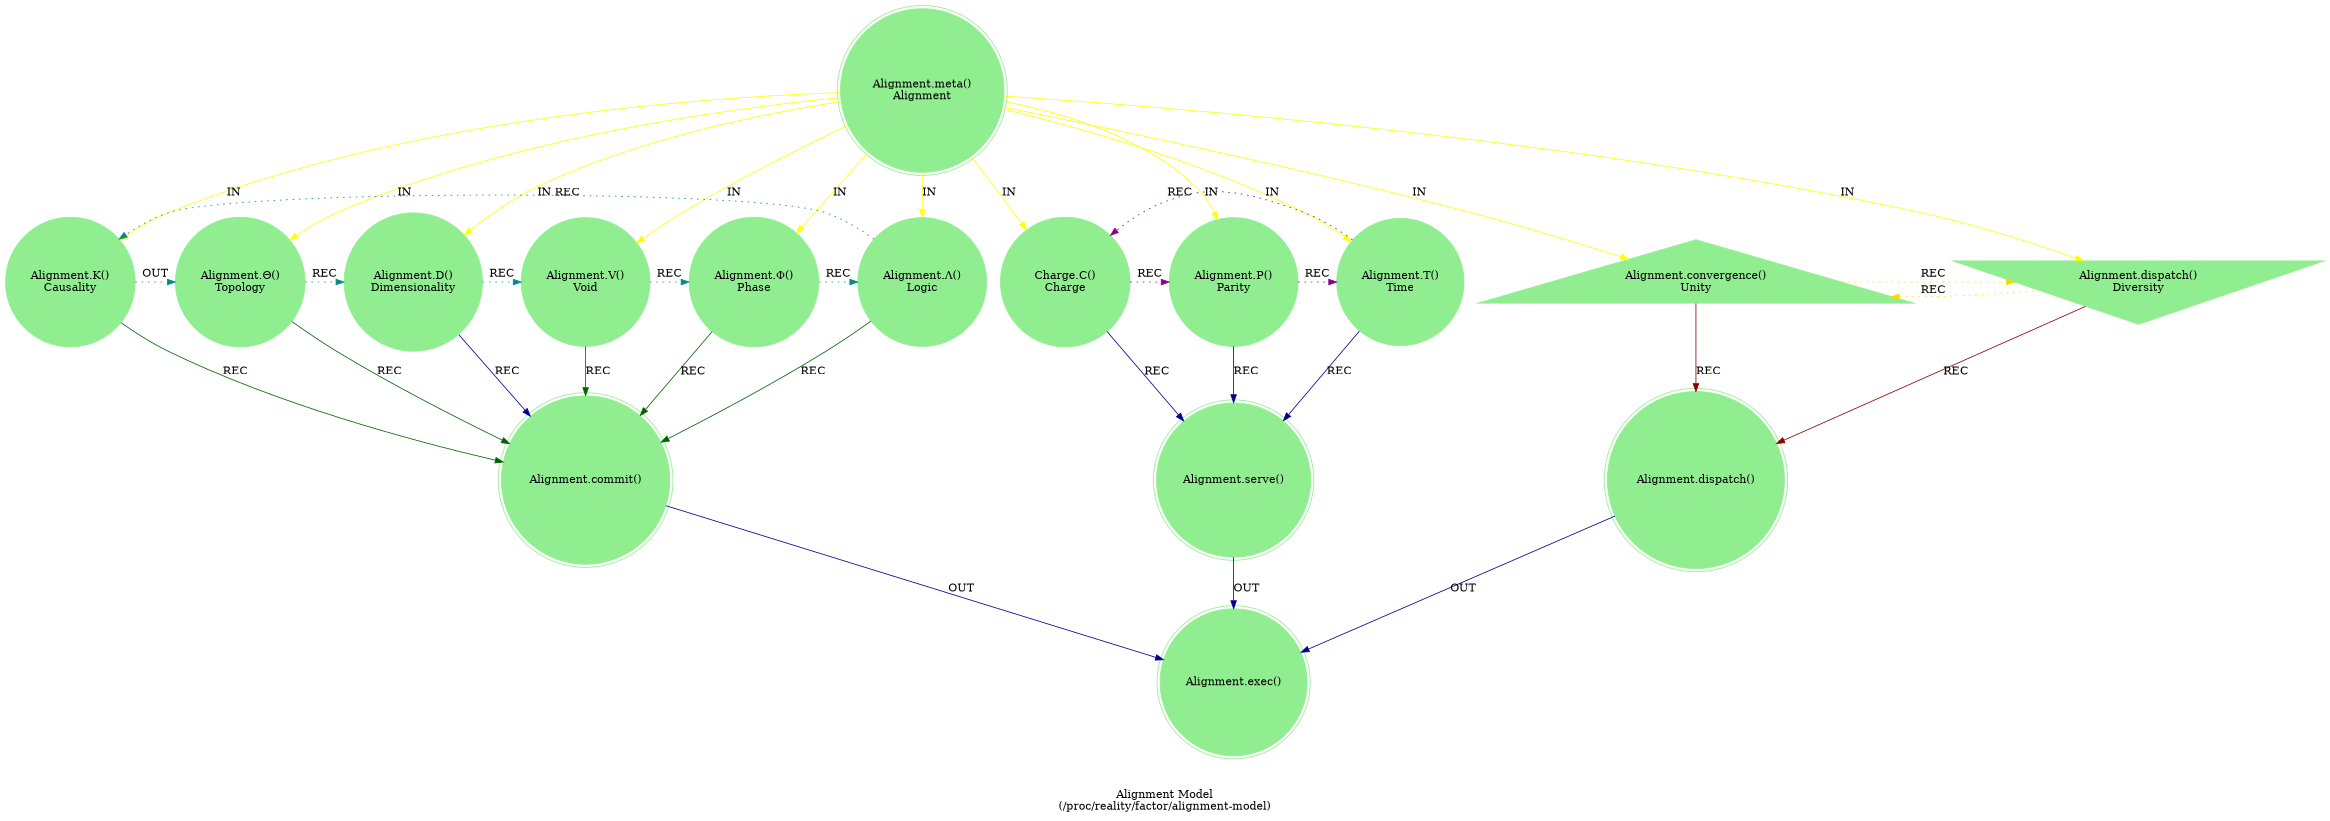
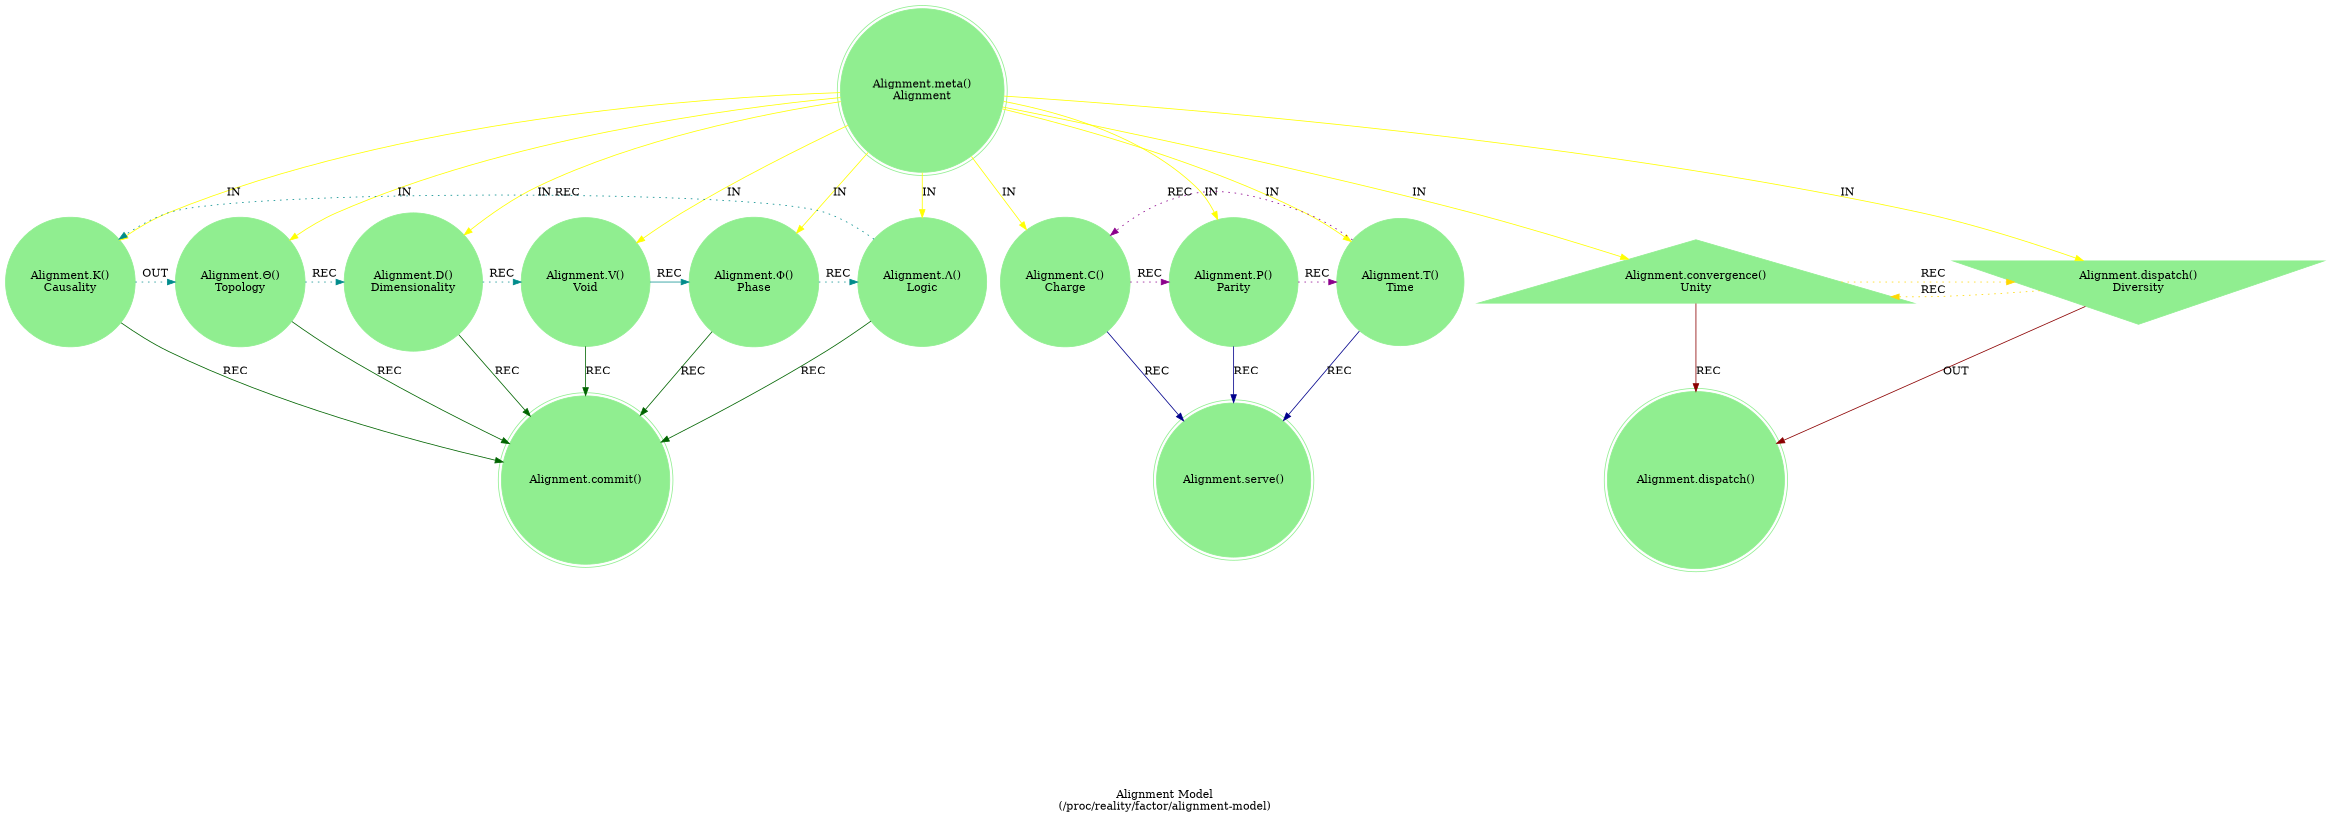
edge "Alignment.V() Void" -> "Alignment.Φ() Phase": style dotted -> solid
node "Charge.C() Charge": label "Charge.C() Charge" -> "Alignment.C() Charge"
edge "Alignment.dispatch() Diversity" -> "Alignment.dispatch()": label "REC" -> "OUT"
edge "Alignment.D() Dimensionality" -> "Alignment.commit()": color darkblue -> darkgreen
node "Alignment.exec()": removed
